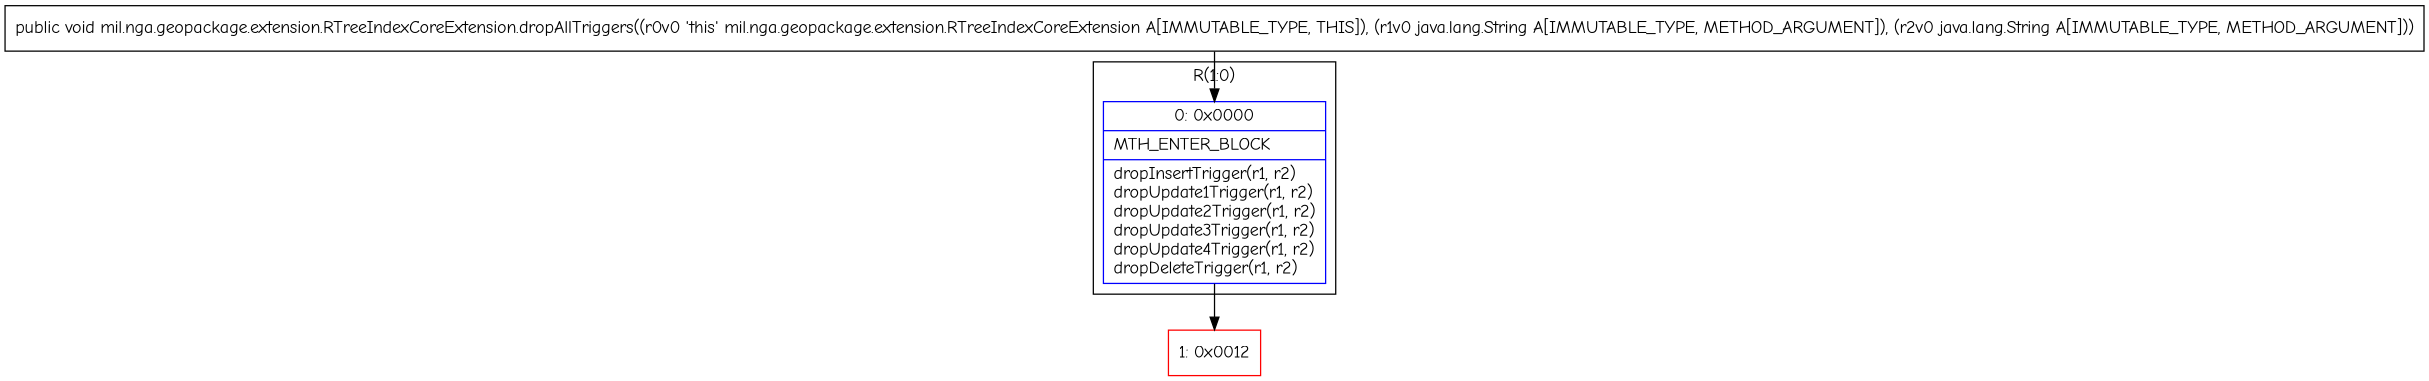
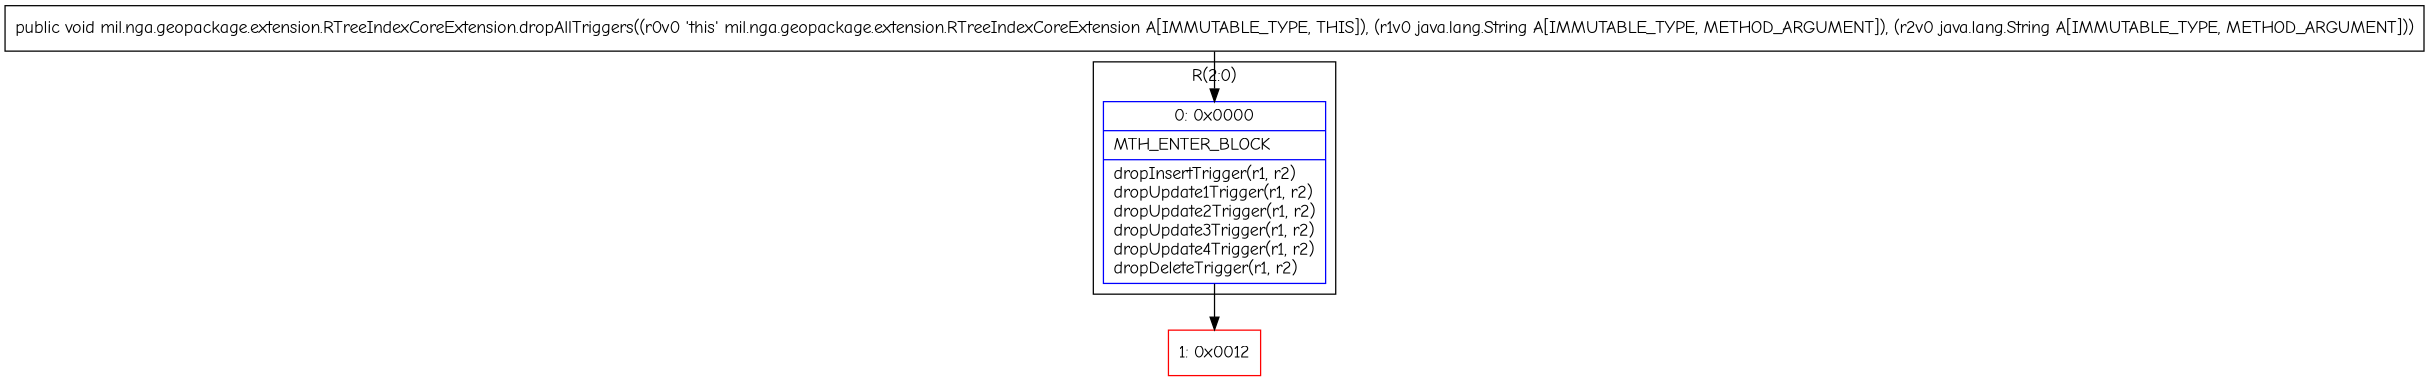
cluster "R(1:0)": label "R(1:0)" -> "R(2:0)"
